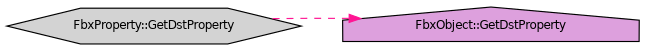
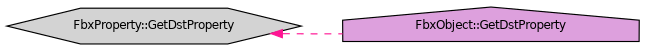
edge "FbxProperty::GetDstProperty" -> "FbxObject::GetDstProperty": reversed
